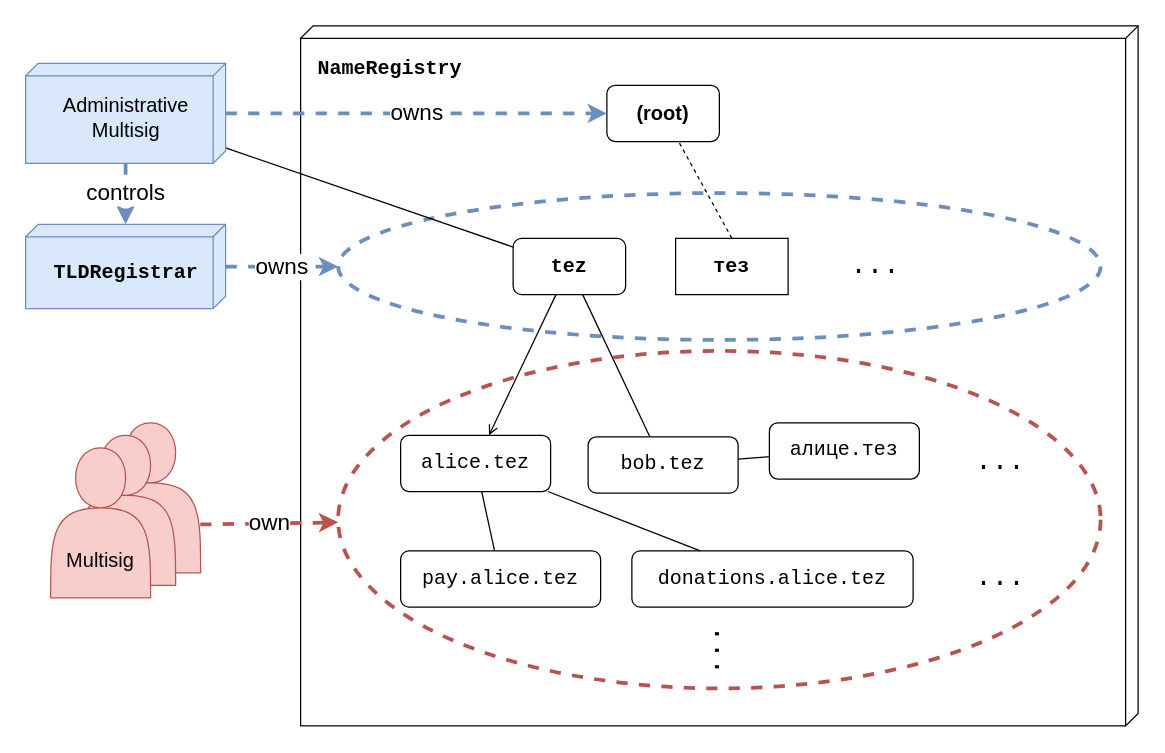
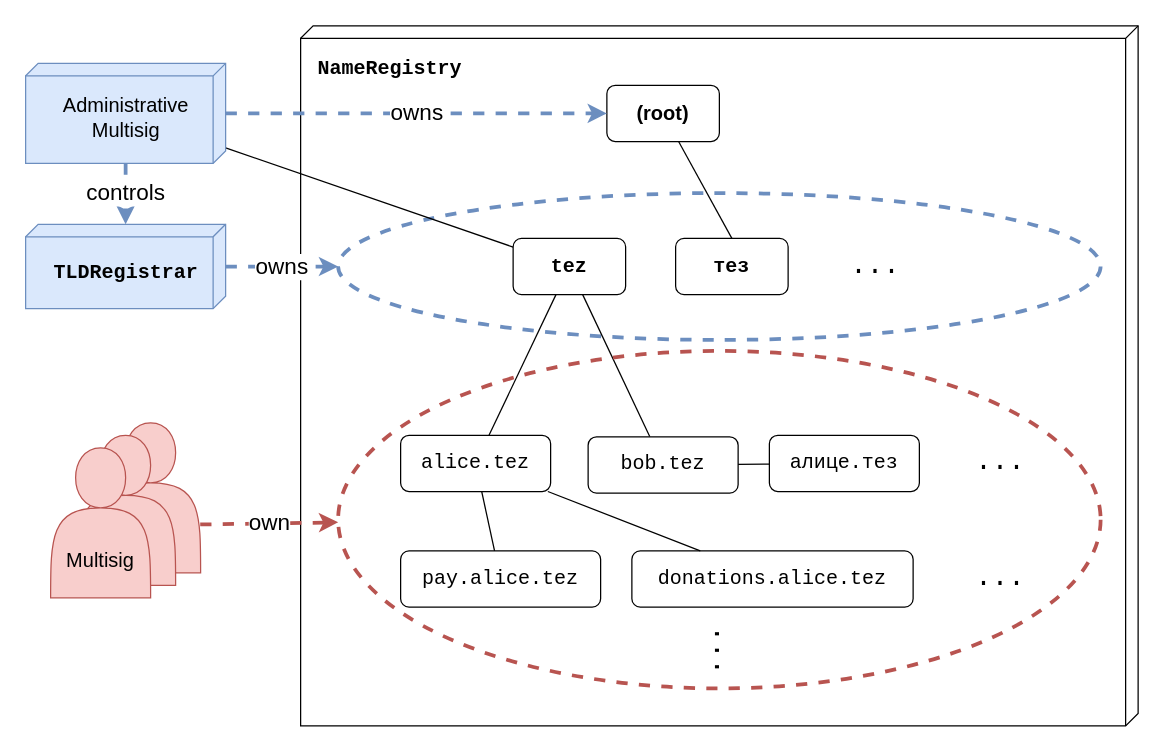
edge "(root)" -- "тез": style dashed -> solid
node "тез": shape rectangle -> rounded rectangle
edge "tez" -> "alice.tez": arrowhead open -> none
node "алице.тез": moved (844, 451) -> (844, 463)
